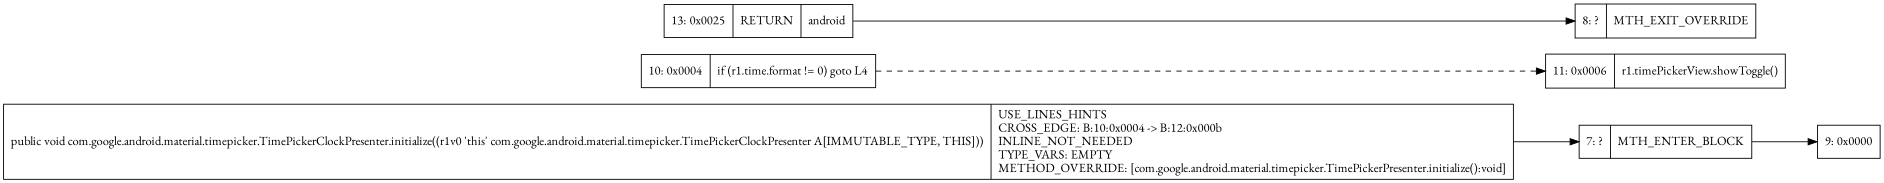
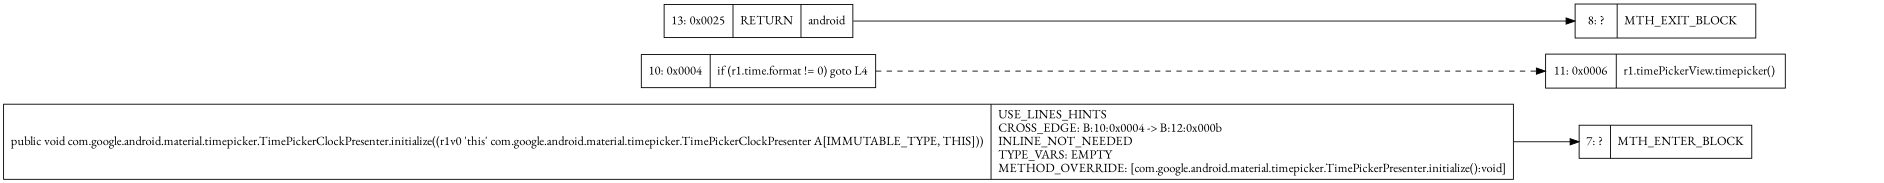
node "8: ?": text "MTH_EXIT_OVERRIDE" -> "MTH_EXIT_BLOCK"
node "11: 0x0006": text "r1.timePickerView.showToggle()" -> "r1.timePickerView.timepicker()"
node "9: 0x0000": removed
